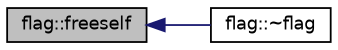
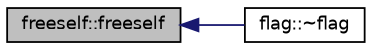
node "flag::freeself": label "flag::freeself" -> "freeself::freeself"
